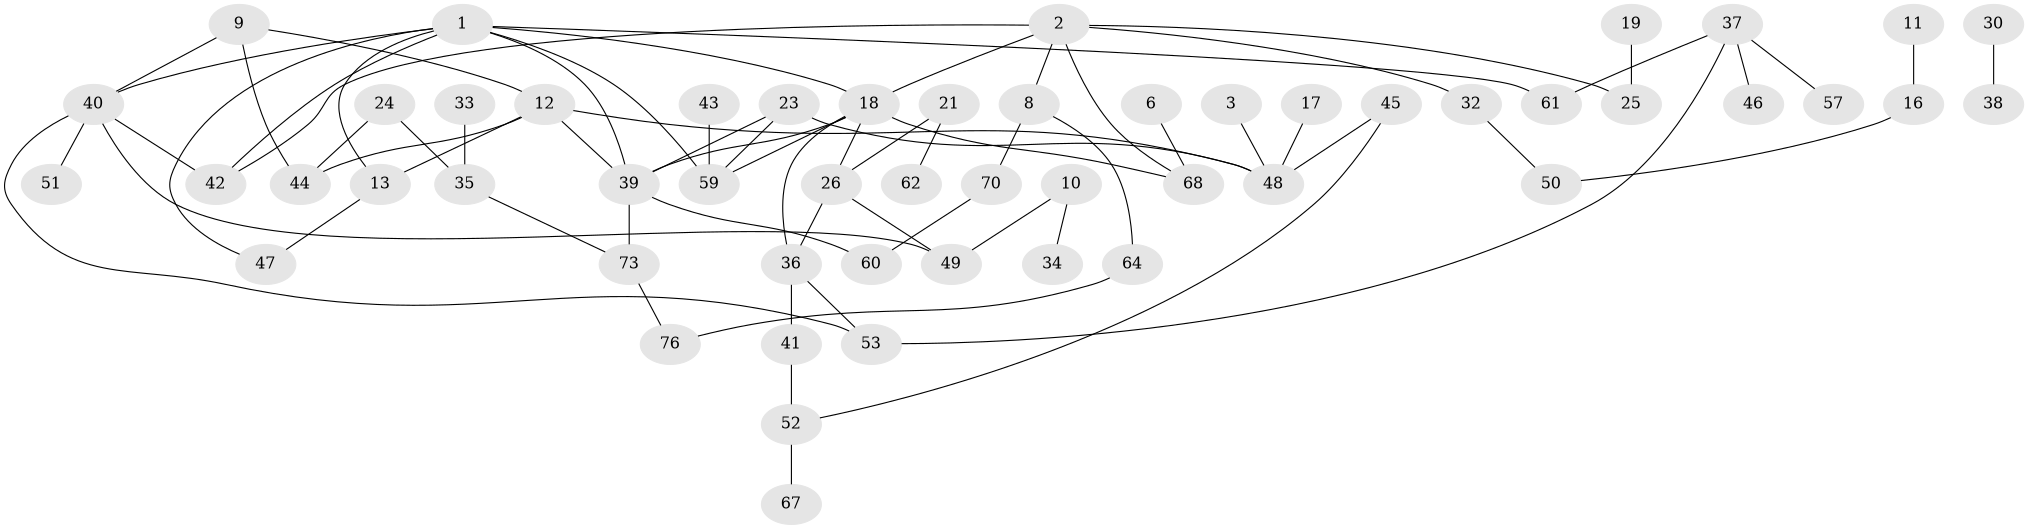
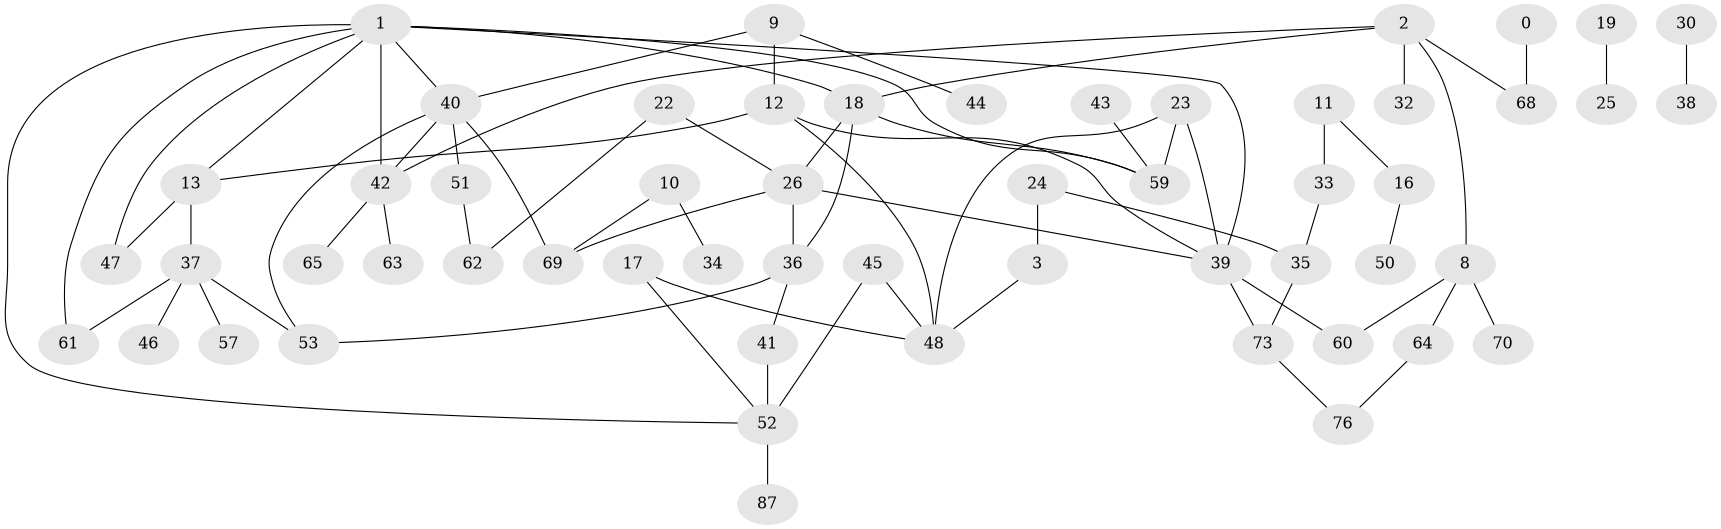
edge "2" -- "25": removed
node "21": label "21" -> "22"
node "6": label "6" -> "0"
edge "18" -- "39": now "26" -- "39"
edge "12" -- "44": removed
edge "24" -- "44": now "24" -- "3"
edge "32" -- "50": removed
edge "11" -- "33": added
edge "18" -- "68": removed
edge "51" -- "62": added
edge "13" -- "37": added
edge "70" -- "60": now "8" -- "60"
node "65": added
node "63": added
node "49": label "49" -> "69"
edge "17" -- "52": added
edge "1" -- "52": added
node "67": label "67" -> "87"
